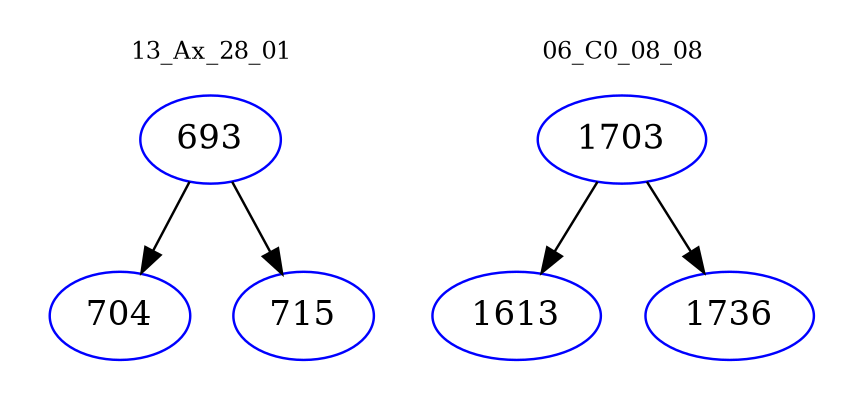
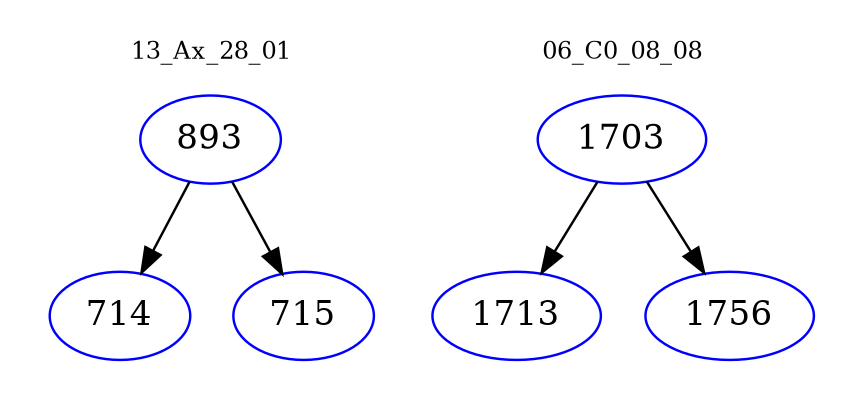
node "693": label "693" -> "893"
node "704": label "704" -> "714"
node "1613": label "1613" -> "1713"
node "1736": label "1736" -> "1756"
